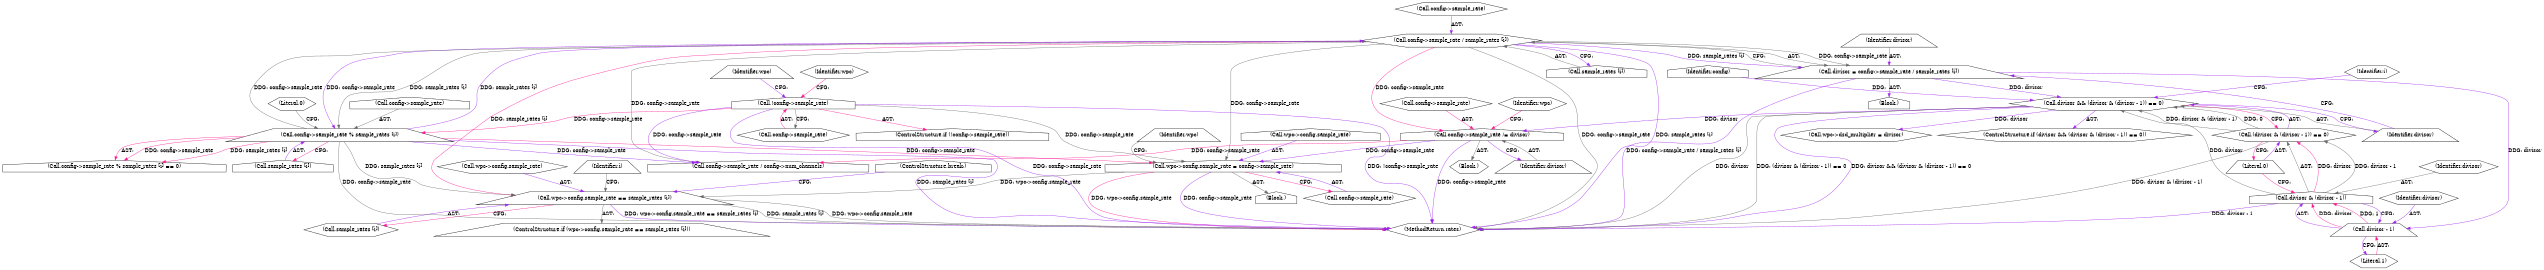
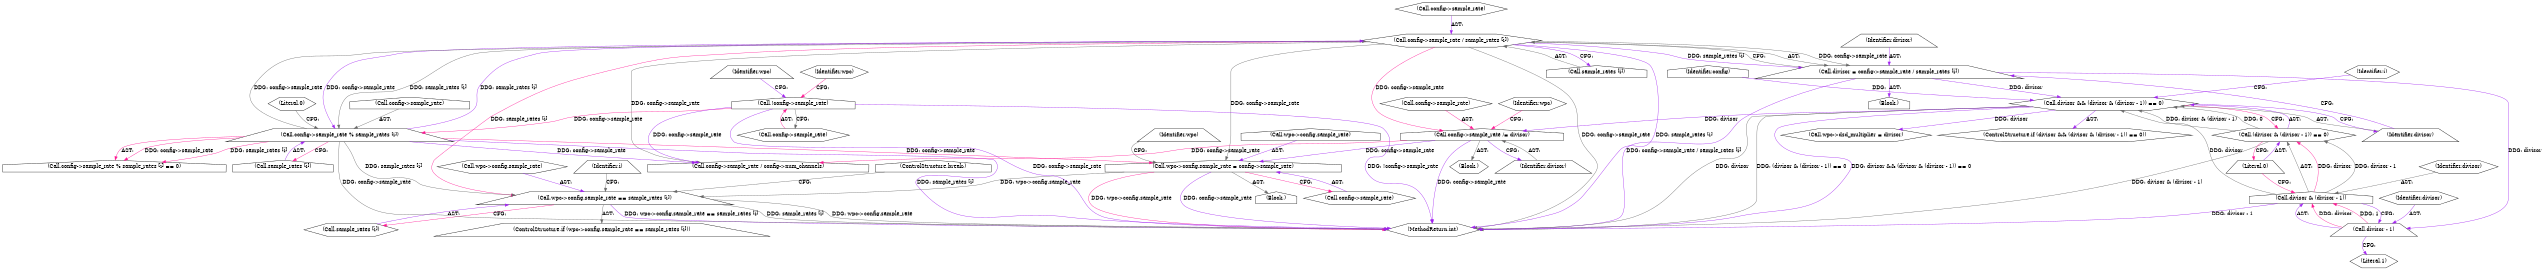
edge "(Call,!config->sample_rate)" -> "(Call,wpc->config.sample_rate = config->sample_rate)": removed, label "DDG: config->sample_rate"
node "(ControlStructure,if (!config->sample_rate))": removed
edge "(ControlStructure,break;)" -> "(Call,wpc->config.sample_rate == sample_rates [i])": color purple -> gray40
node "(MethodReturn,rates)": label "(MethodReturn,rates)" -> "(MethodReturn,int)"
edge "(Literal,1)" -> "(Call,divisor - 1)": removed, label "AST:"
